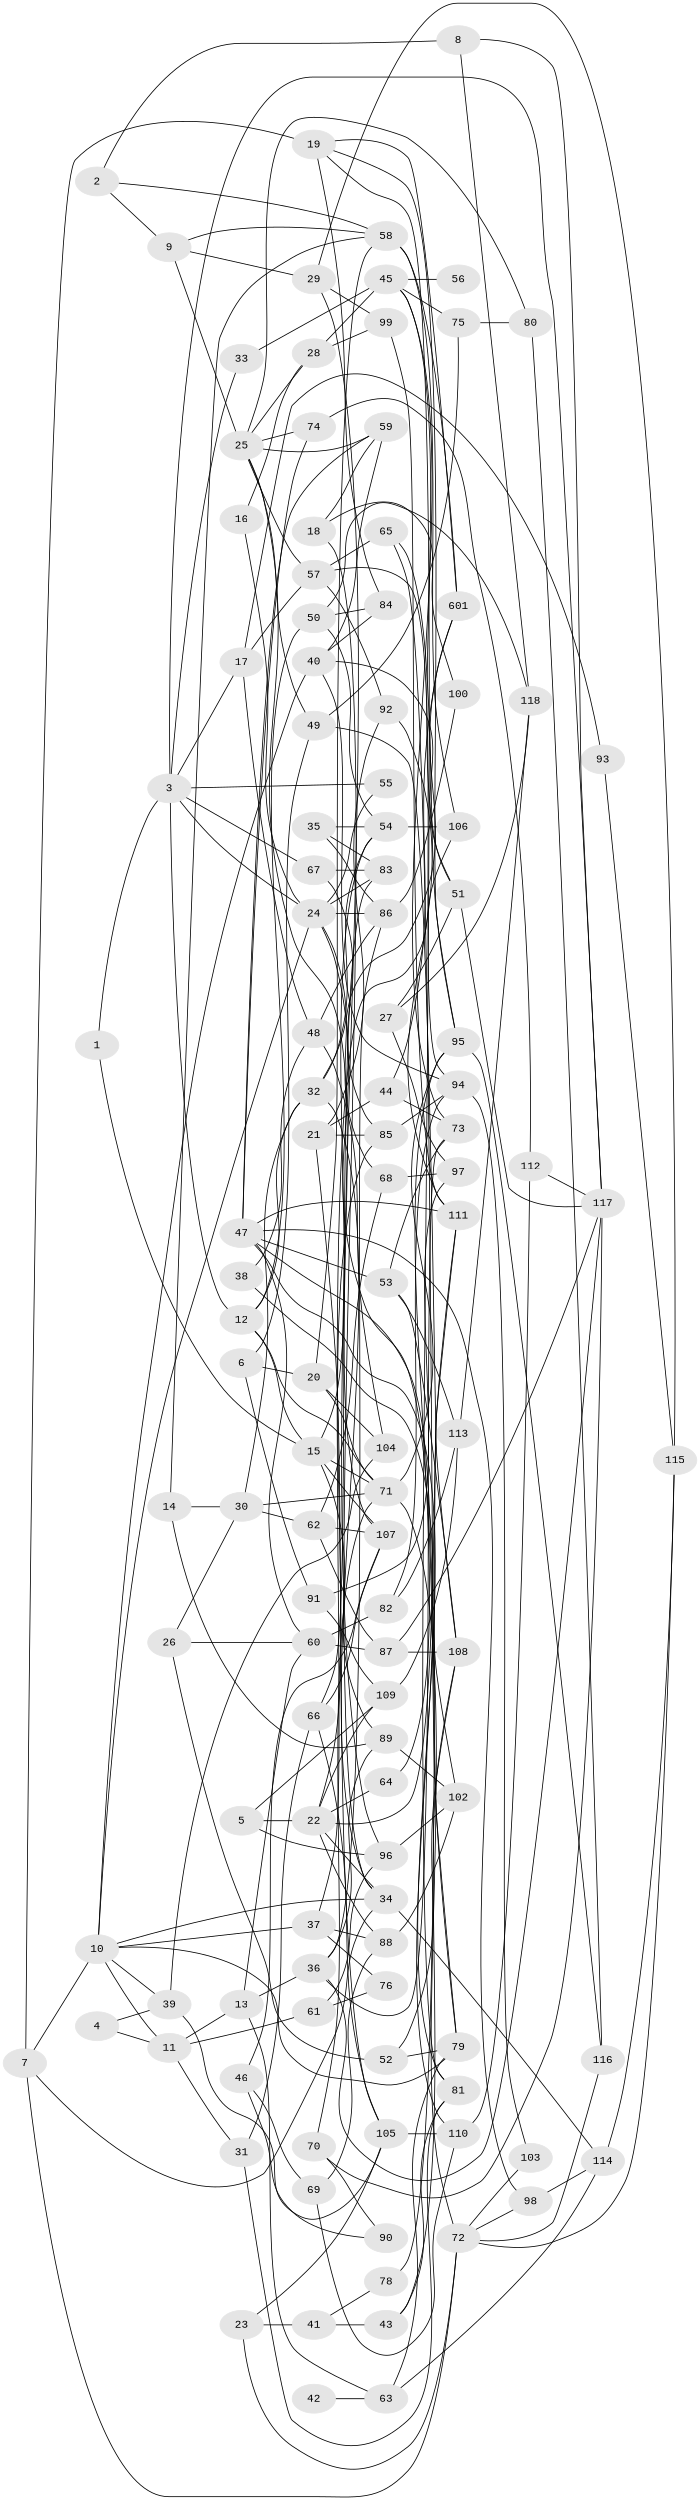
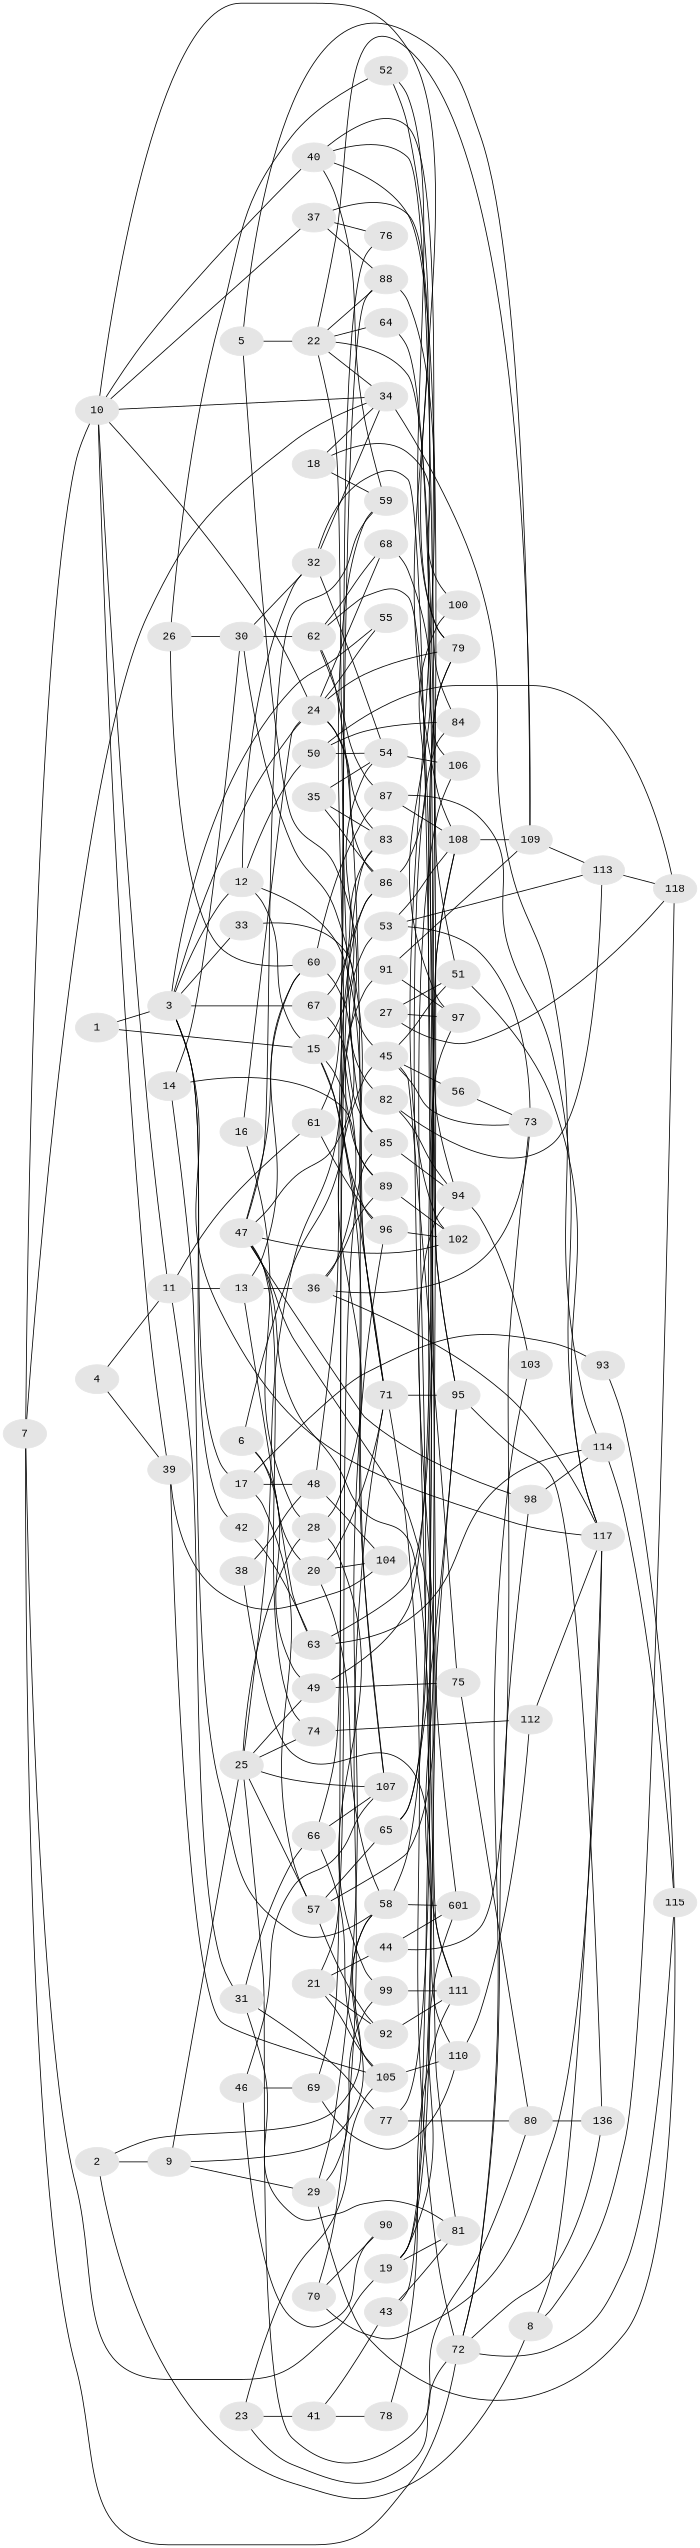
edge "108" -- "109": added
edge "62" -- "95": added
edge "56" -- "73": added
edge "3" -- "42": added
node "116": label "116" -> "136"
node "77": added
